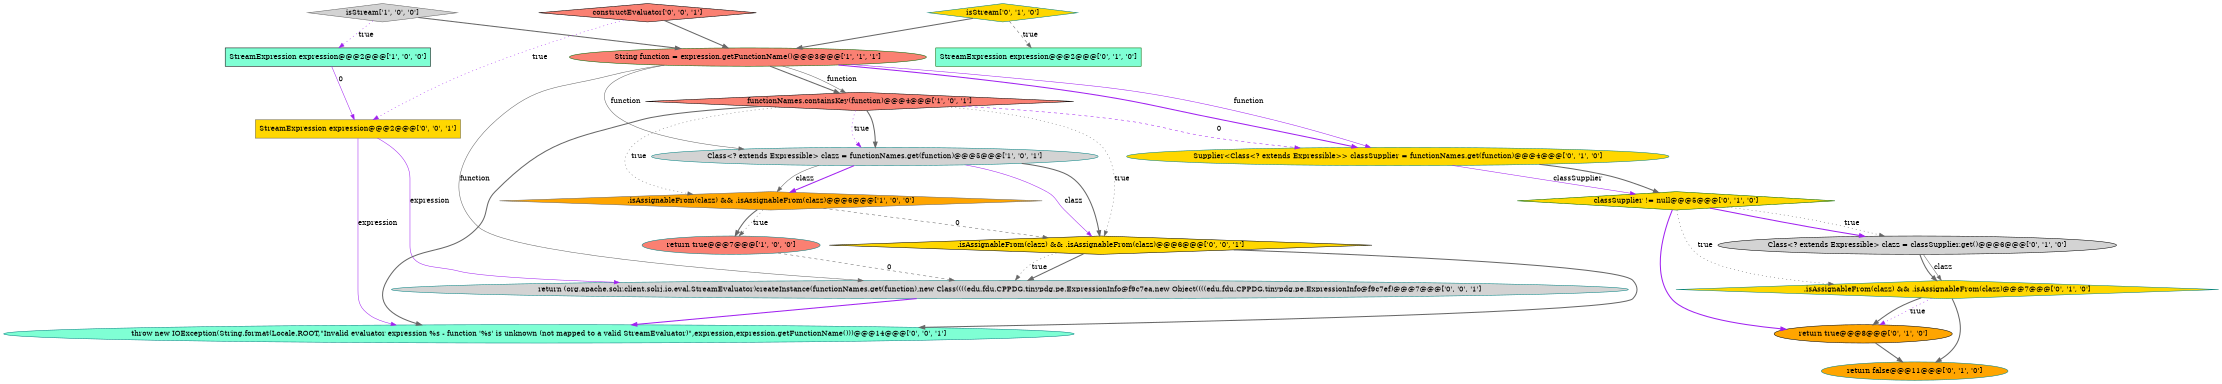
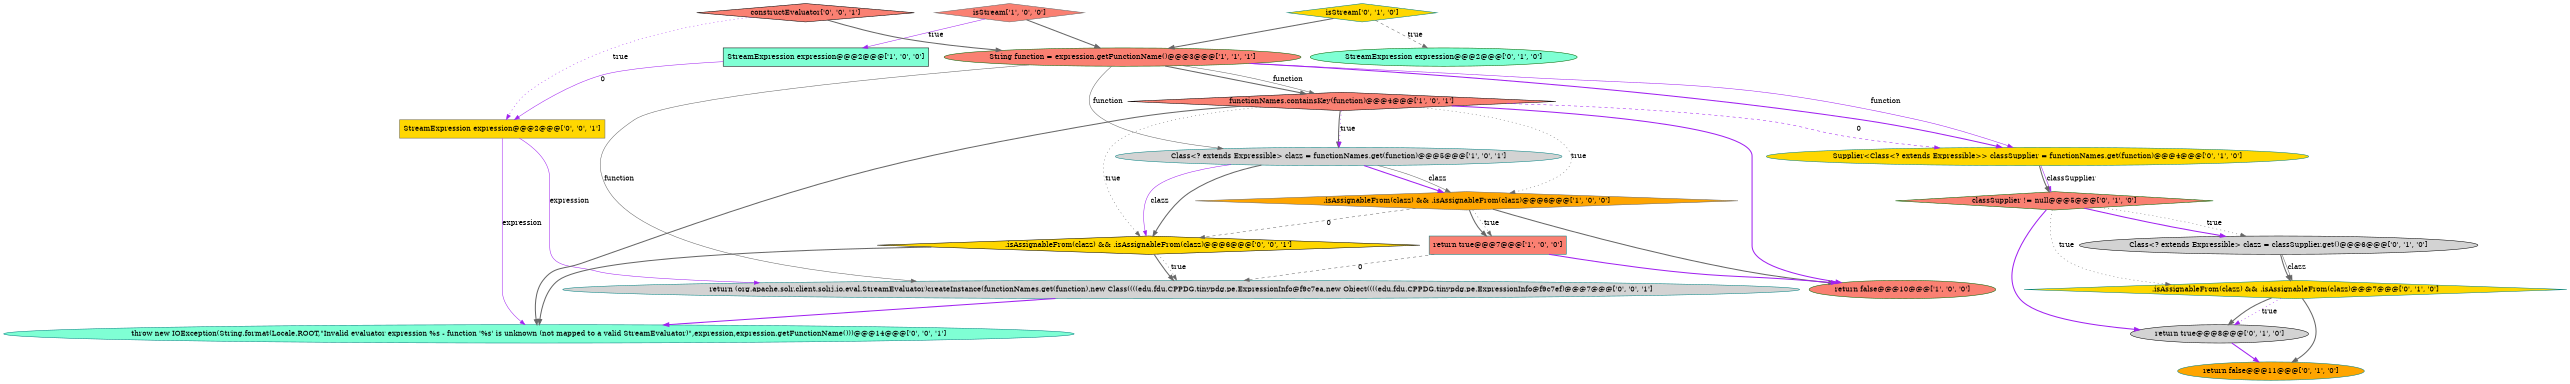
node "isStream['1', '0', '0']": fillcolor lightgrey -> salmon
edge "isStream['1', '0', '0']" -> "StreamExpression expression@@@2@@@['1', '0', '0']": style dotted -> solid
node "StreamExpression expression@@@2@@@['0', '1', '0']": shape box -> ellipse
node "classSupplier != null@@@5@@@['0', '1', '0']": fillcolor gold -> salmon
node "return true@@@7@@@['1', '0', '0']": shape ellipse -> box
node "return false@@@10@@@['1', '0', '0']": added
node "return true@@@8@@@['0', '1', '0']": fillcolor orange -> lightgrey
edge "return true@@@8@@@['0', '1', '0']" -> "return false@@@11@@@['0', '1', '0']": color gray40 -> purple
